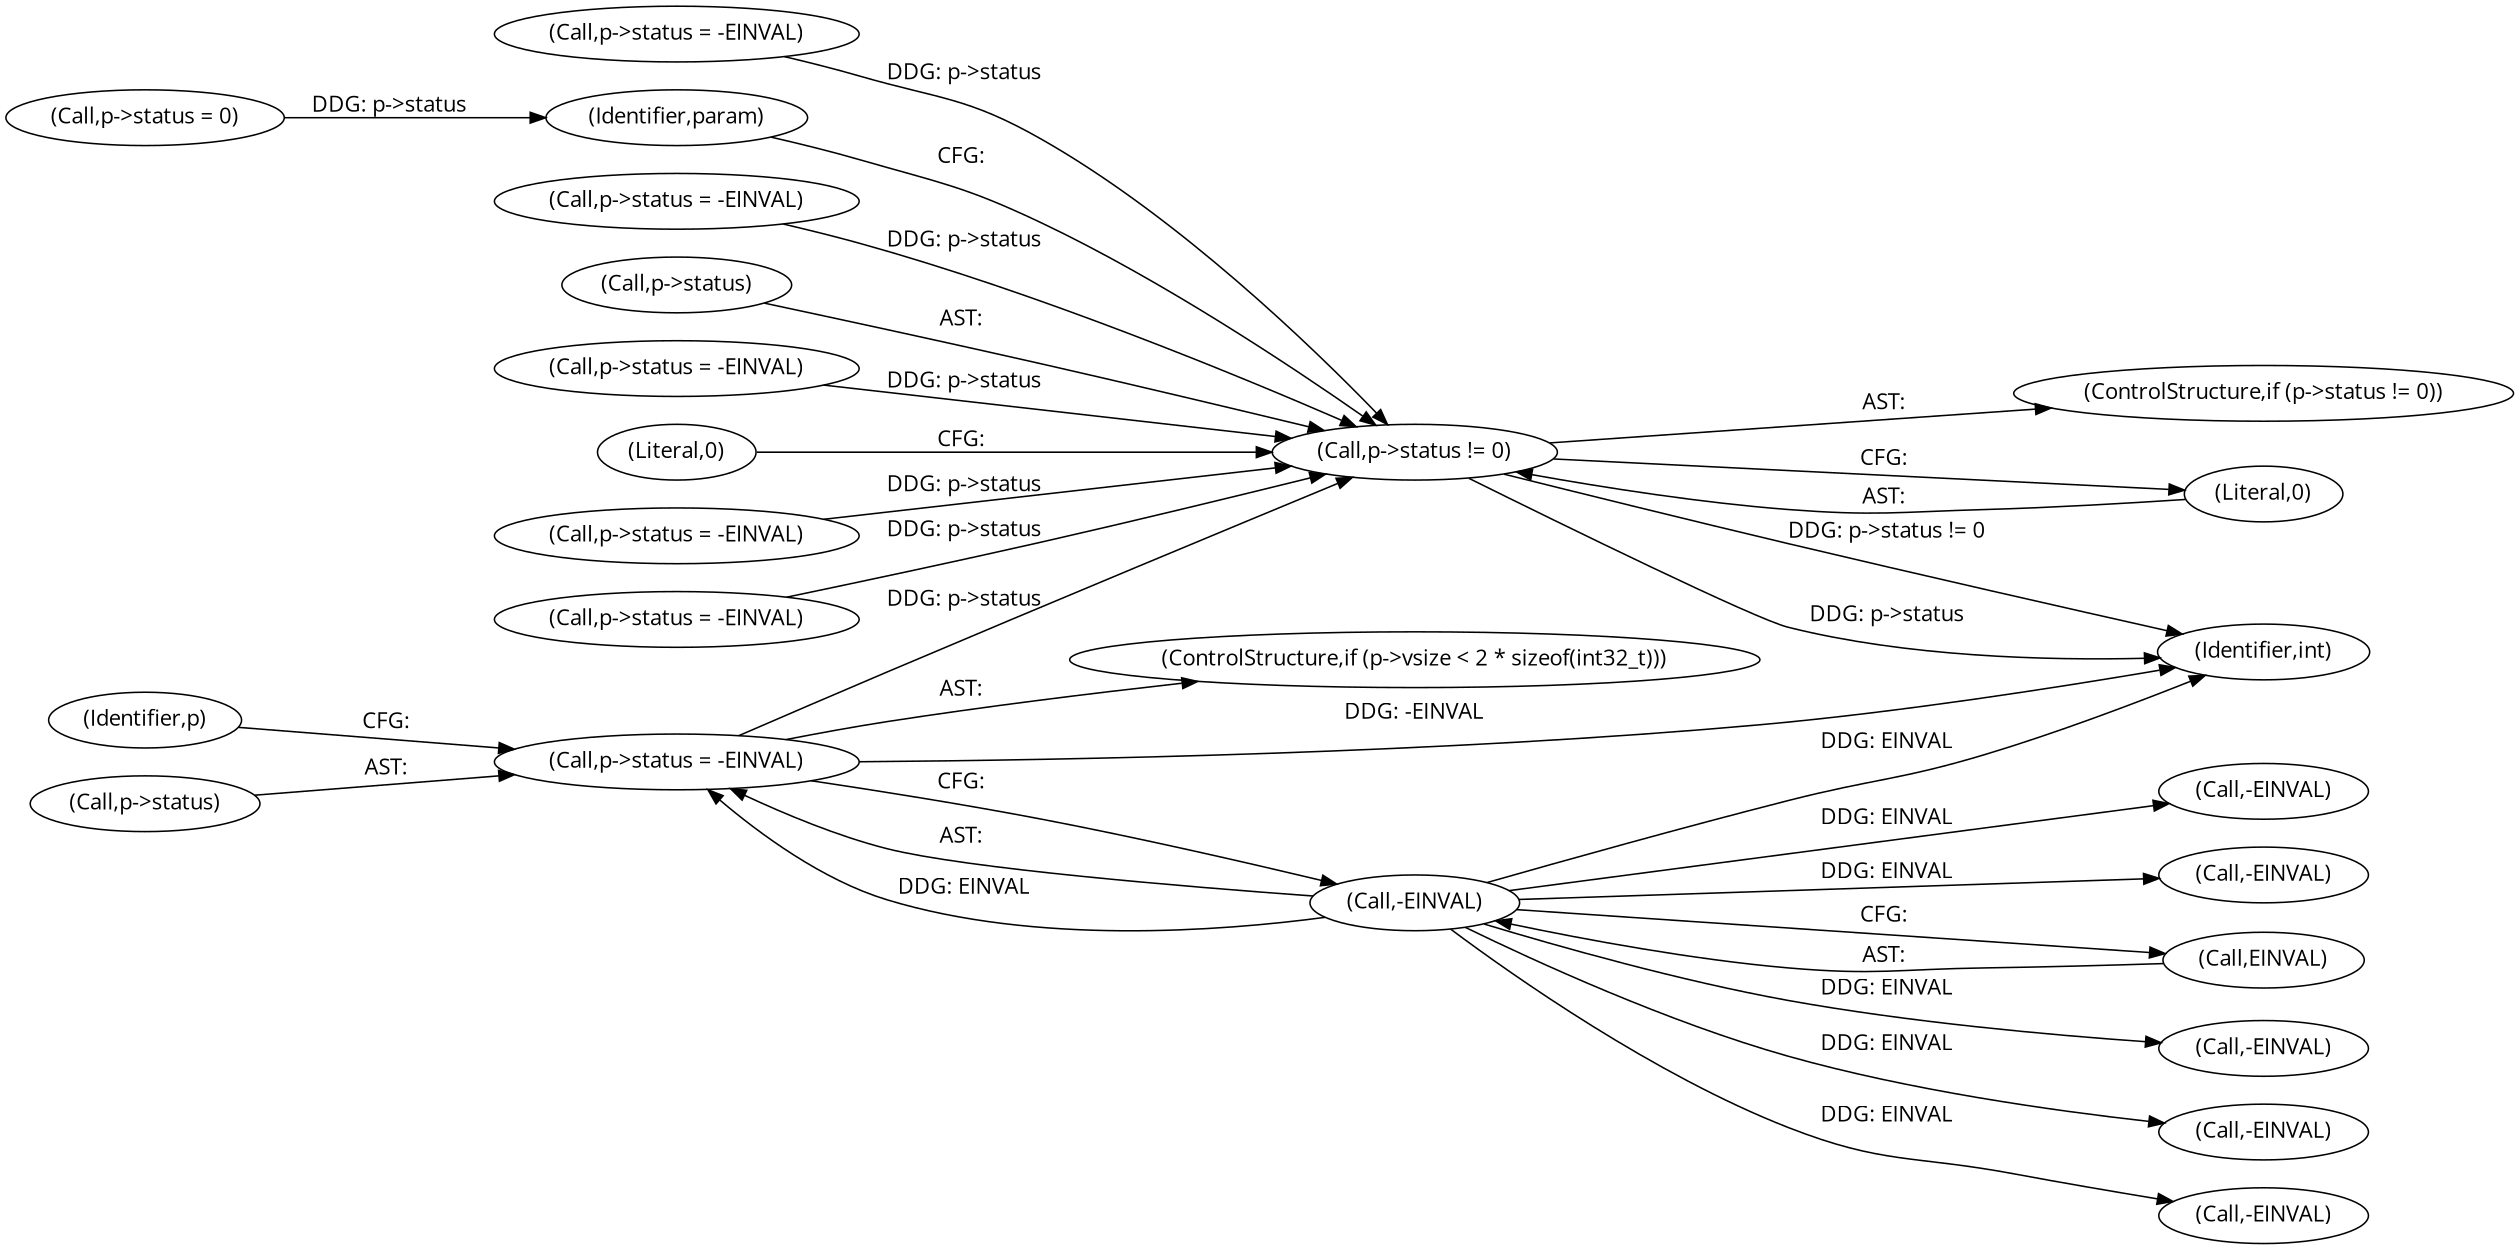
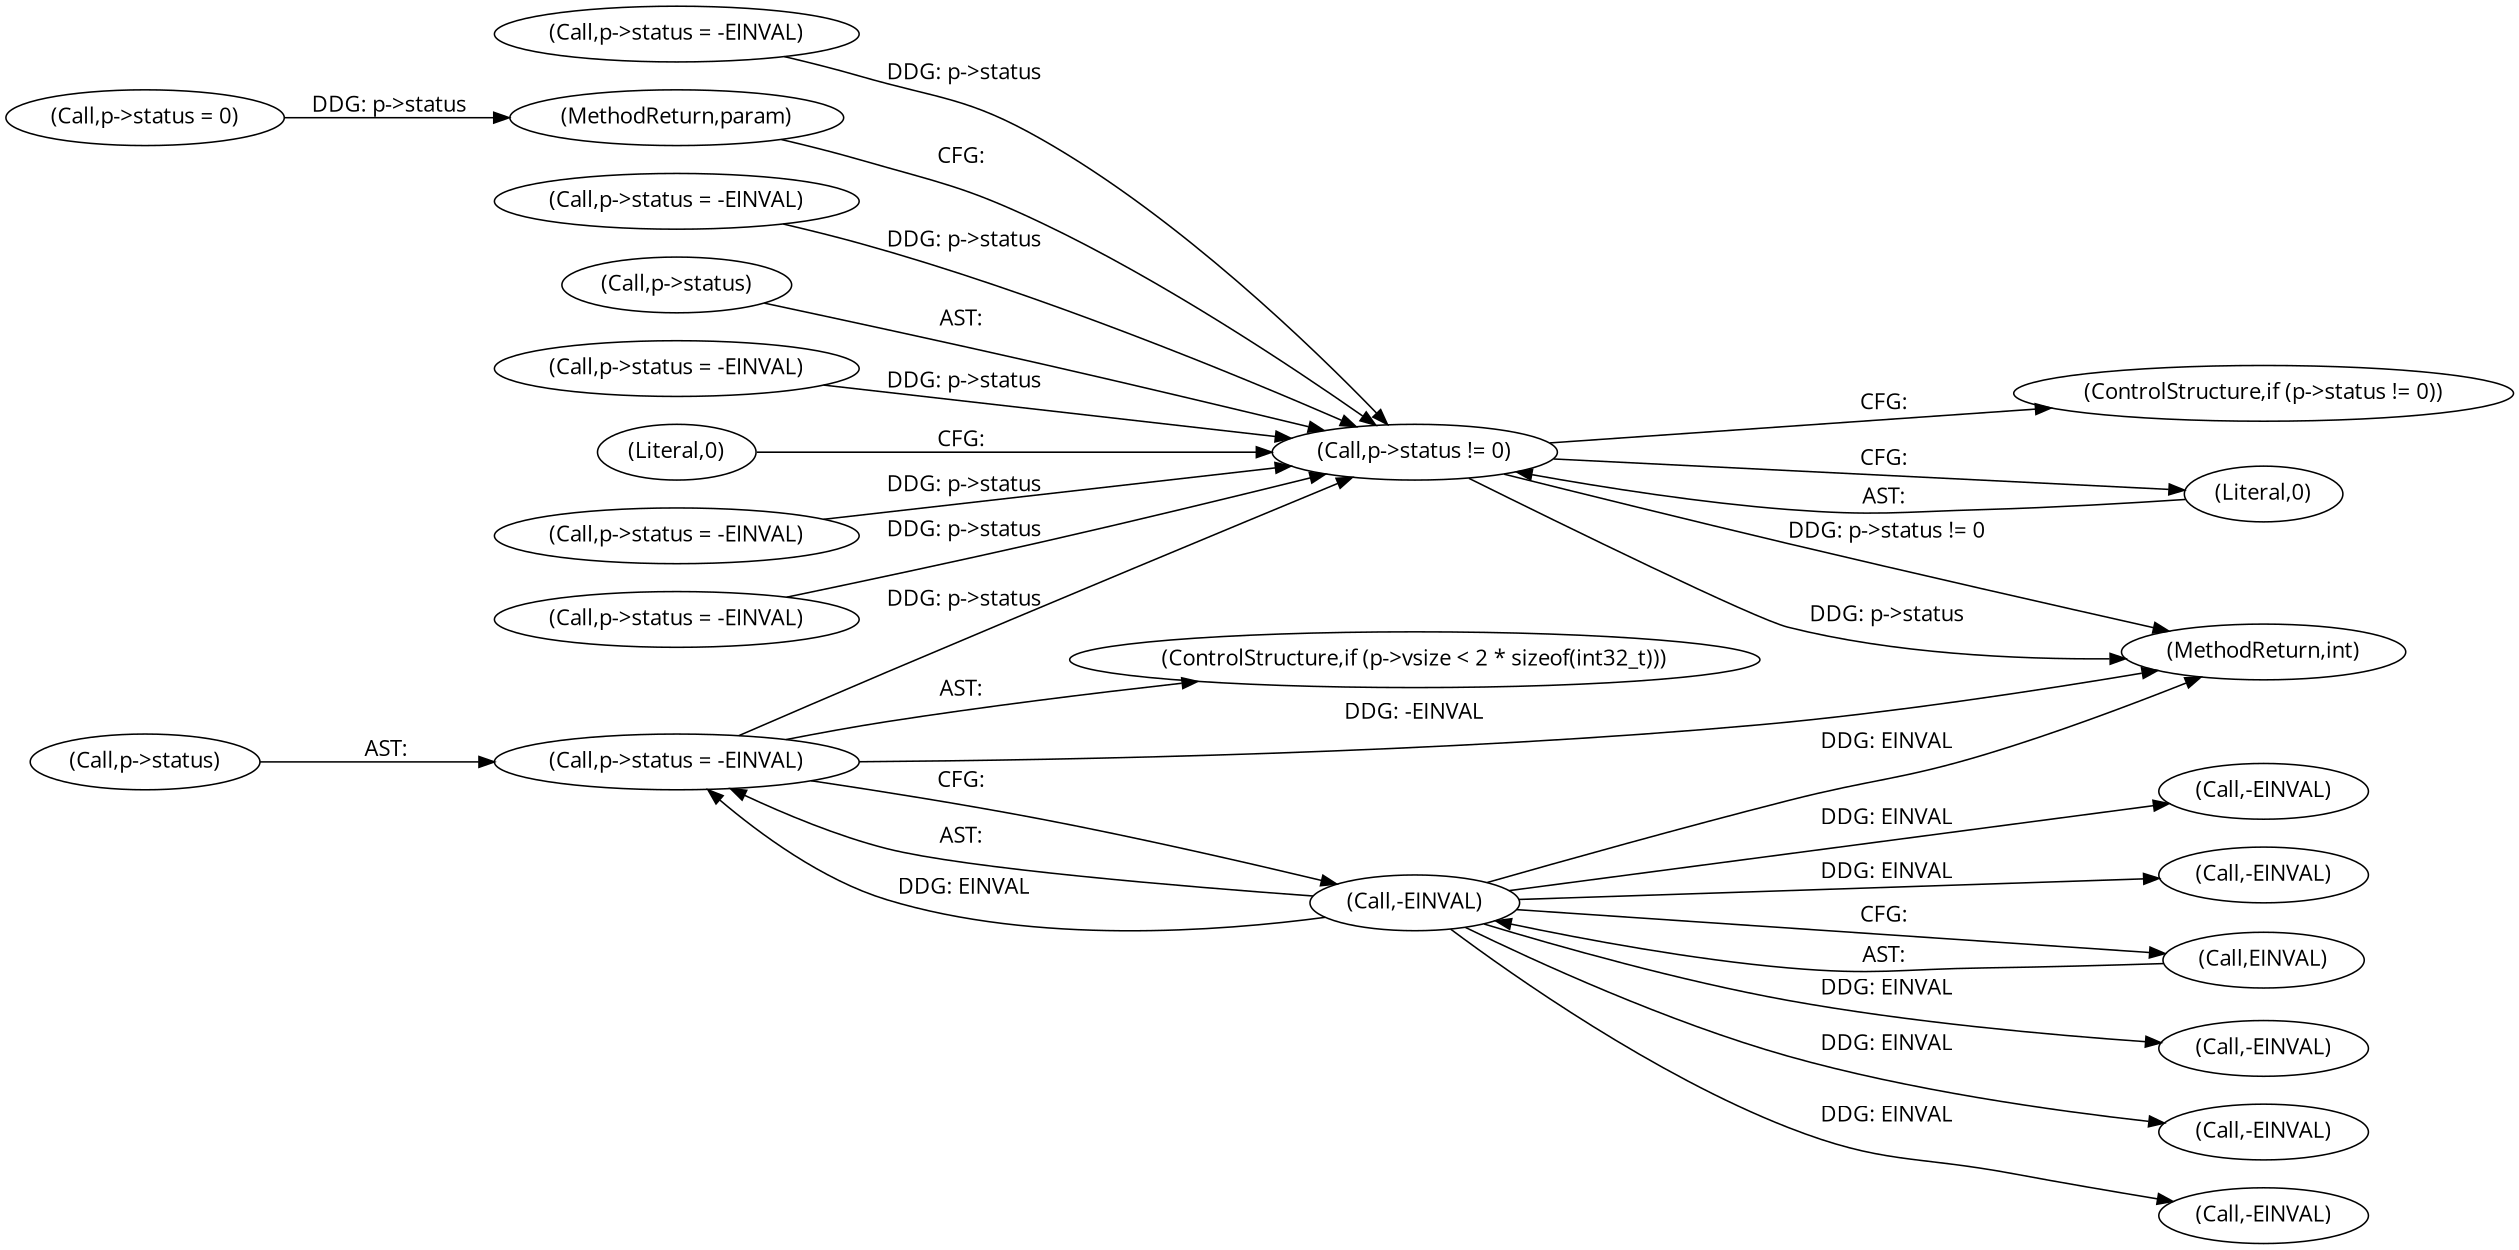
node "(Identifier,param)": label "(Identifier,param)" -> "(MethodReturn,param)"
edge "(Call,p->status != 0)" -> "(ControlStructure,if (p->status != 0))": label "AST: " -> "CFG: "
node "(Identifier,int)": label "(Identifier,int)" -> "(MethodReturn,int)"
node "(Identifier,p)": removed
